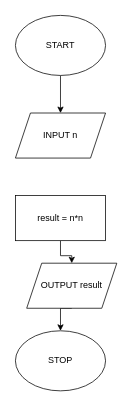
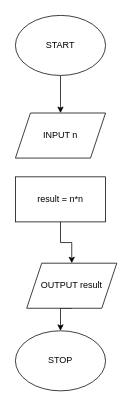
node "result = n*n": moved (60, 218) -> (60, 199)
